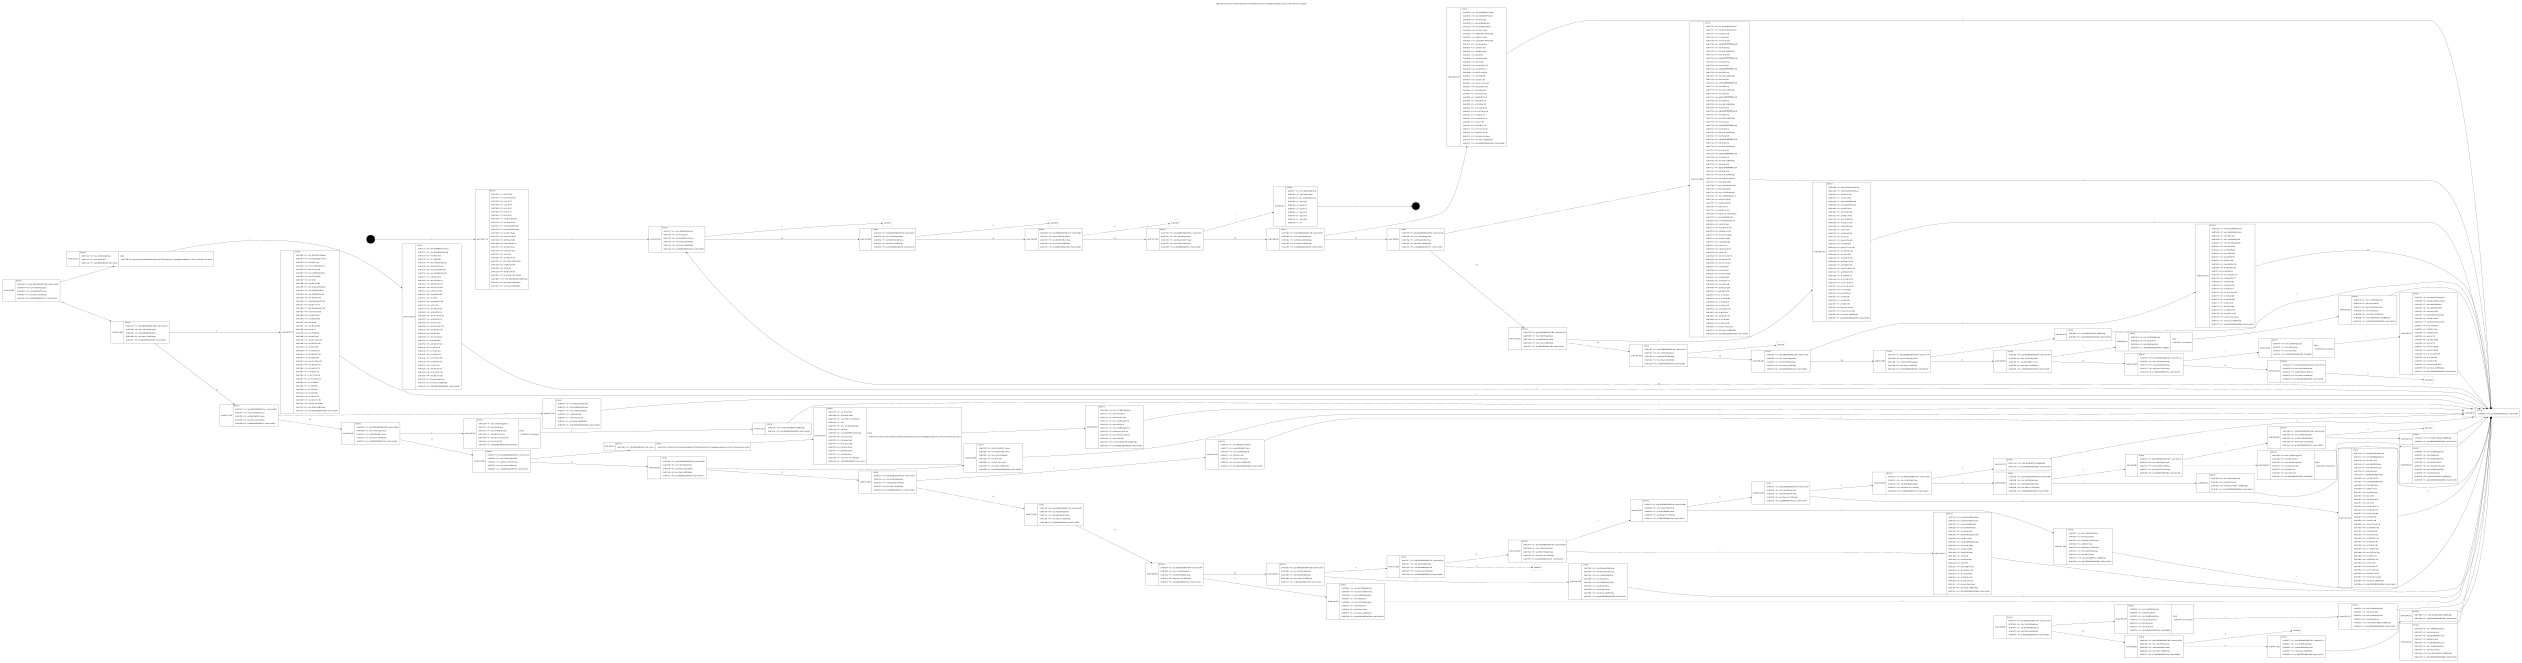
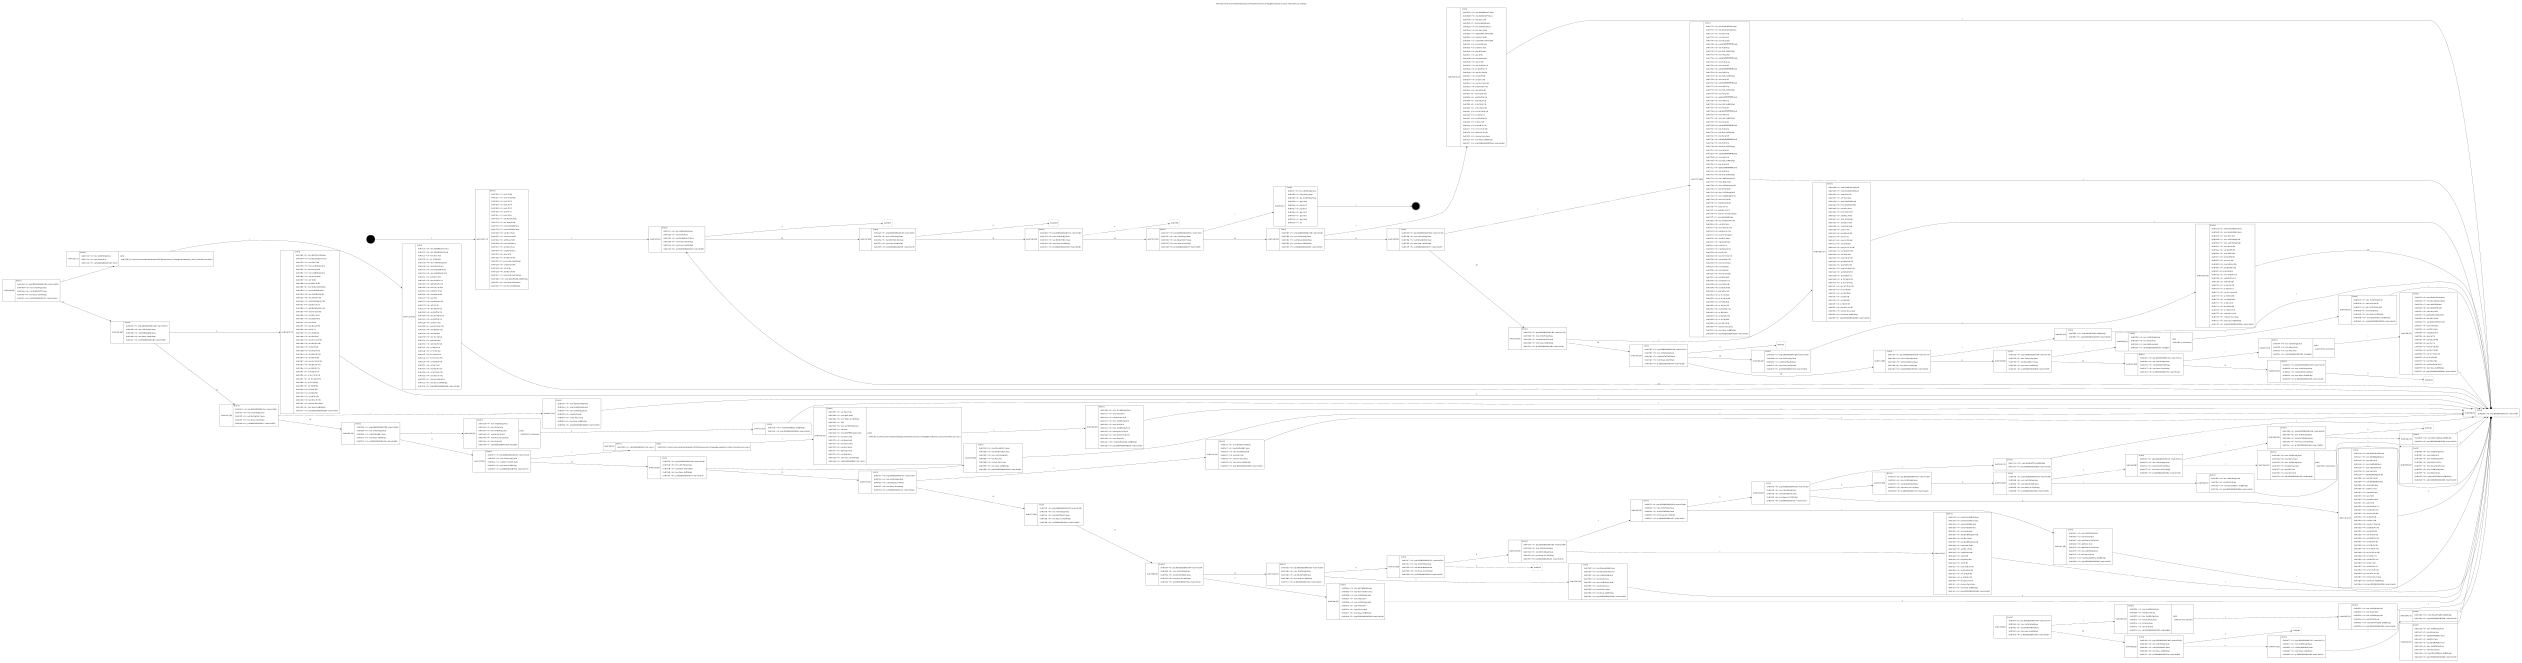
edge "0x4013b3 [28]" -> "0x4013cf [28]": now "0x401397 [28]" -> "0x4013cf [28]"
edge "0x401637 [28]" -> "0x401ccd [15]": now "0x40161b [28]" -> "0x401ccd [15]"
